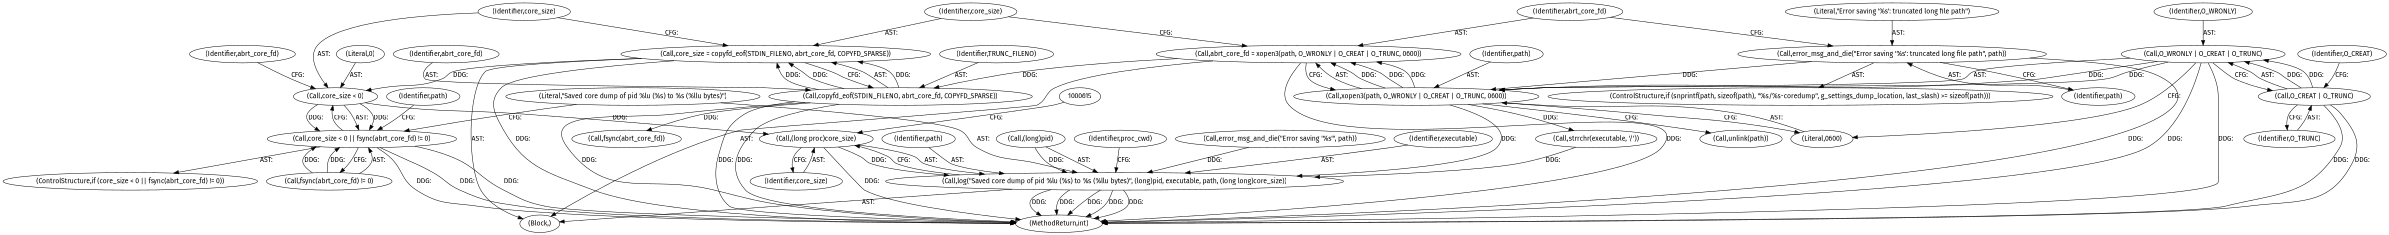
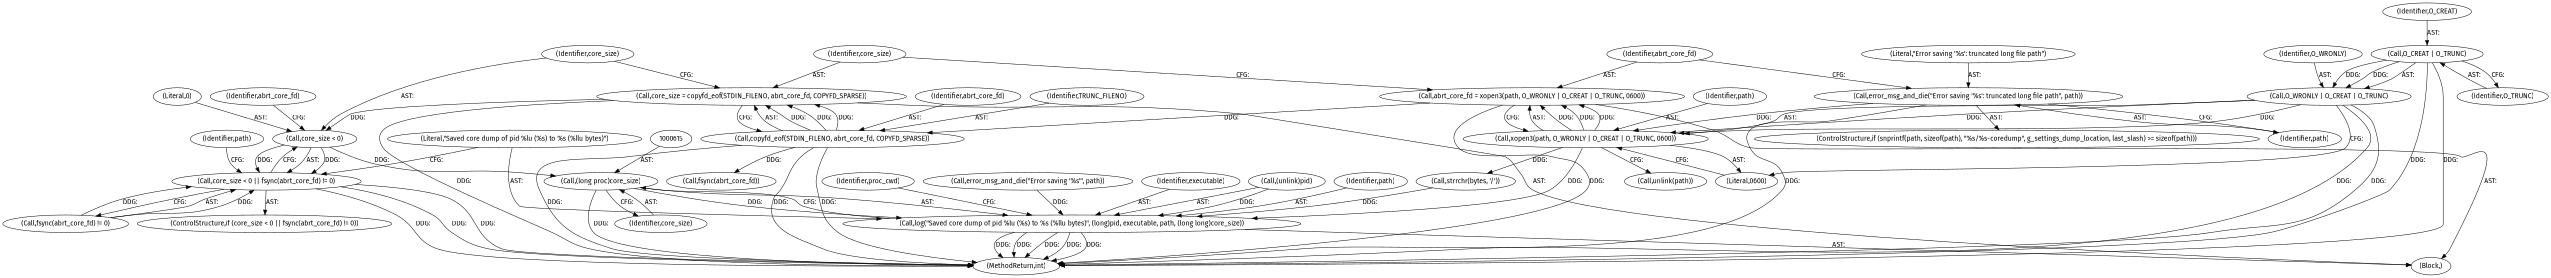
edge "(Identifier,O_CREAT)" -> "(Call,O_CREAT | O_TRUNC)": label "CFG: " -> "AST: "
edge "(Call,O_WRONLY | O_CREAT | O_TRUNC)" -> "(Call,O_CREAT | O_TRUNC)": removed, label "CFG:"
edge "1000615" -> "(Call,(long proc)core_size)": label "CFG: " -> "AST: "
edge "(Call,xopen3(path, O_WRONLY | O_CREAT | O_TRUNC, 0600))" -> "(Literal,0600)": label "CFG: " -> "AST: "
edge "(Literal,0600)" -> "(Call,xopen3(path, O_WRONLY | O_CREAT | O_TRUNC, 0600))": label "AST: " -> "CFG: "
node "(Call,(long)pid)": label "(Call,(long)pid)" -> "(Call,(unlink)pid)"
node "(Call,strrchr(executable, '/'))": label "(Call,strrchr(executable, '/'))" -> "(Call,strrchr(bytes, '/'))"
